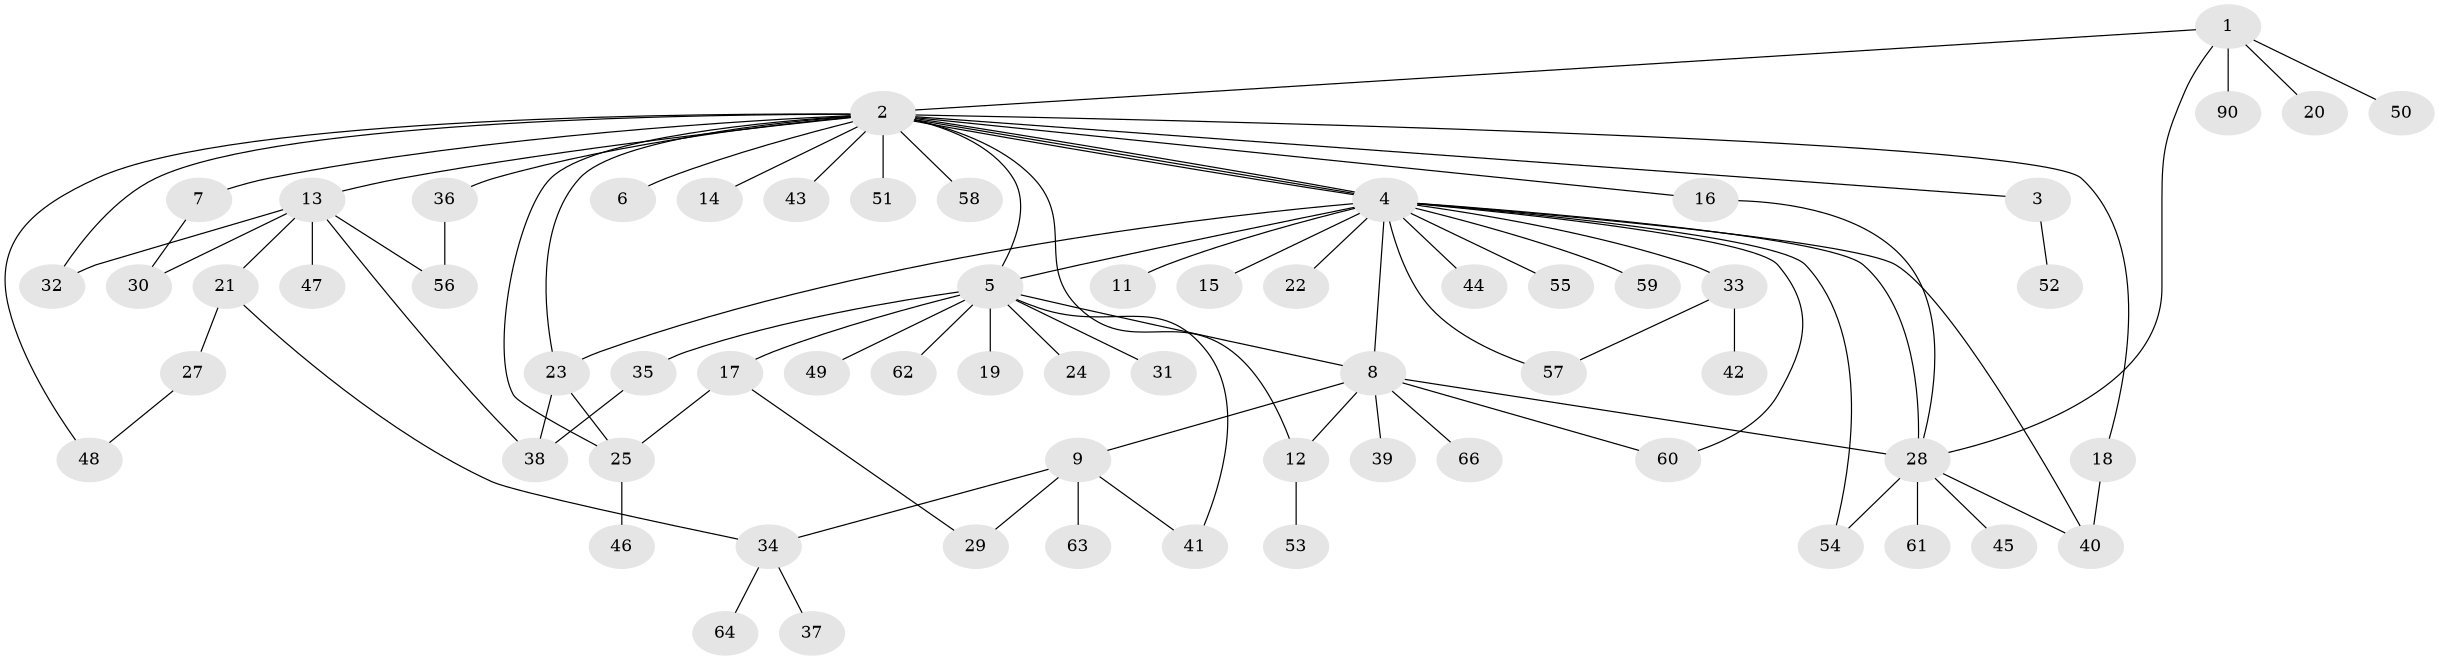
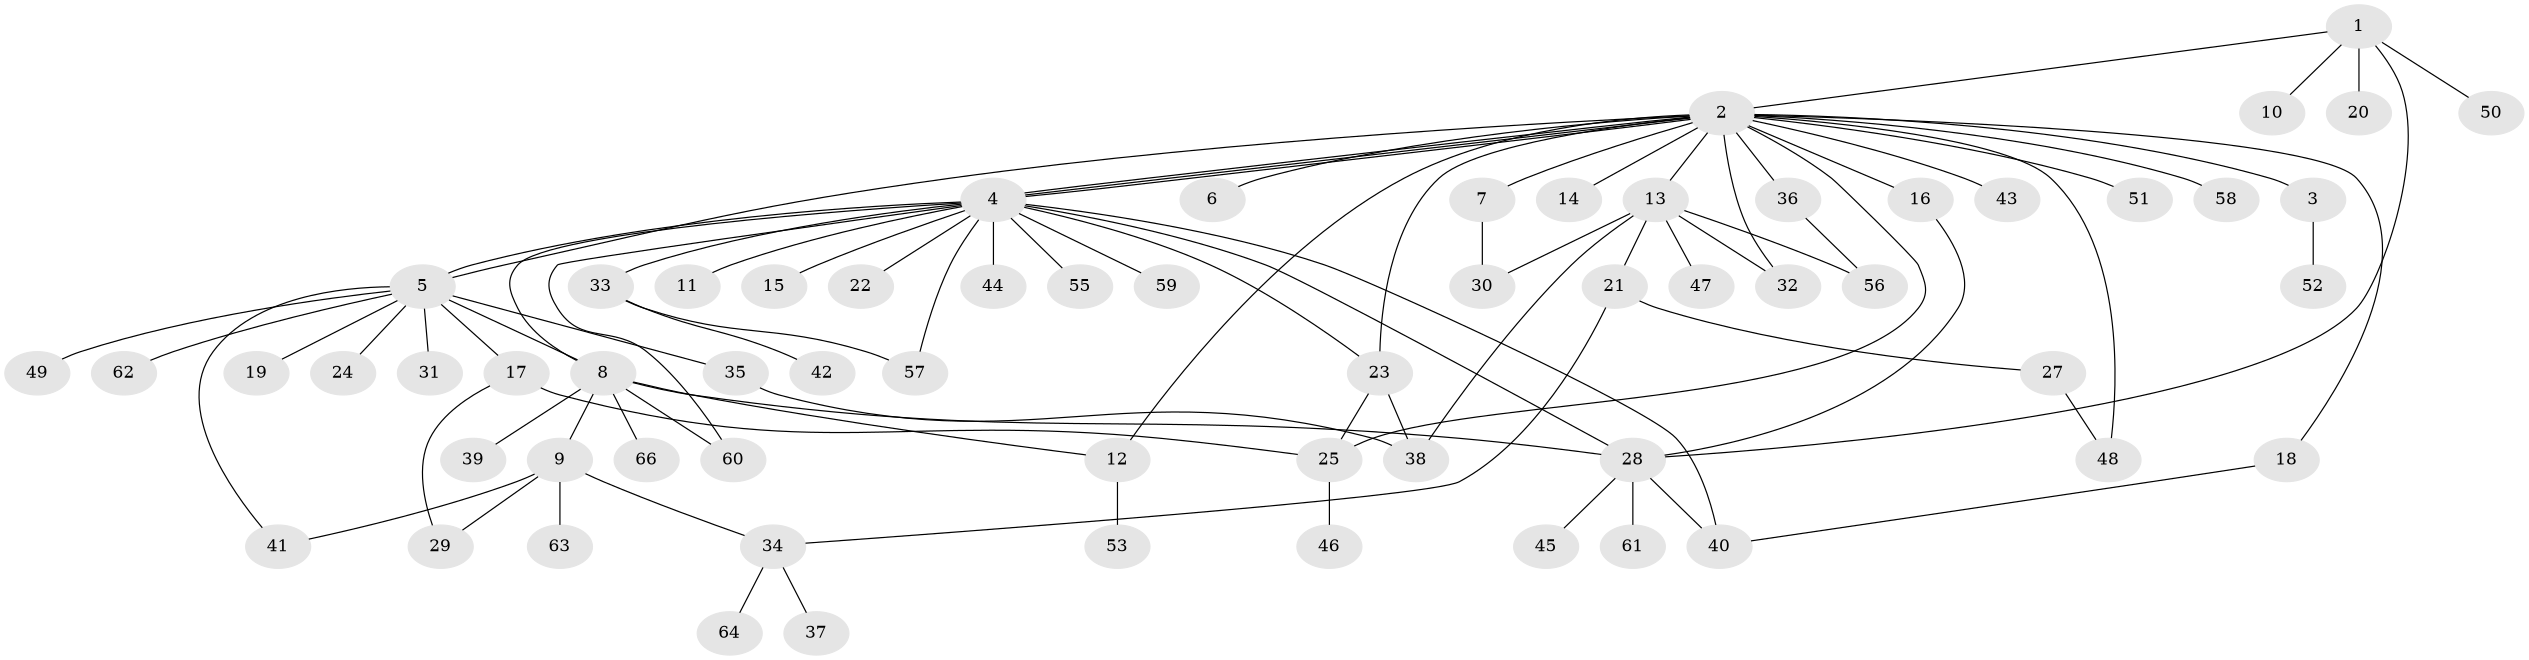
node "90": label "90" -> "10"
node "54": removed
